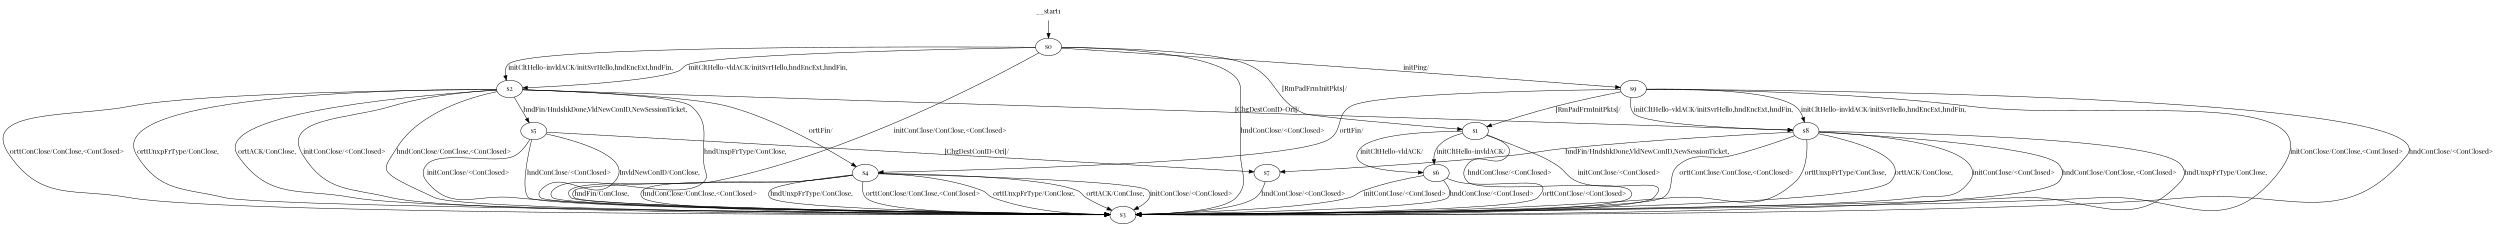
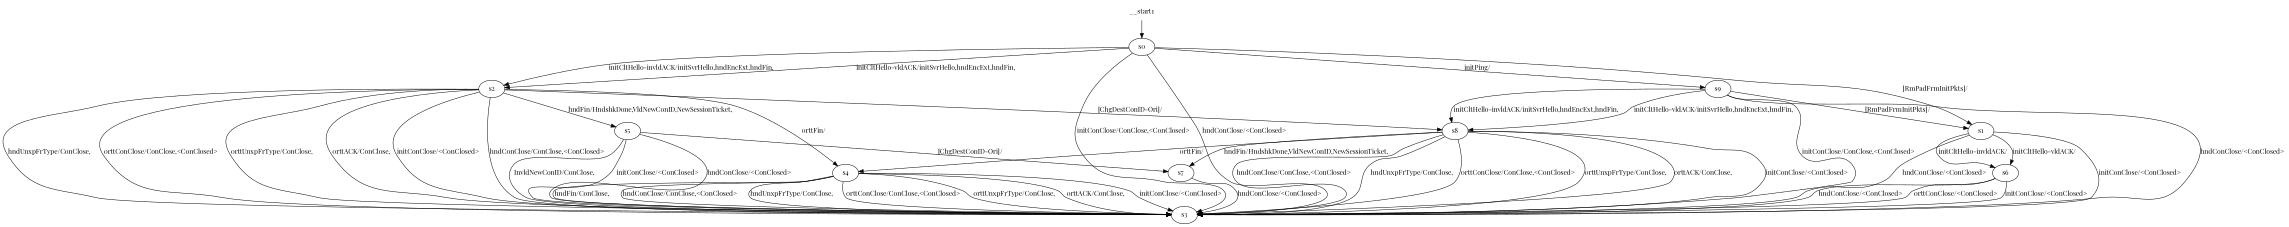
edge "s9" -> "s4": now "s8" -> "s4"
